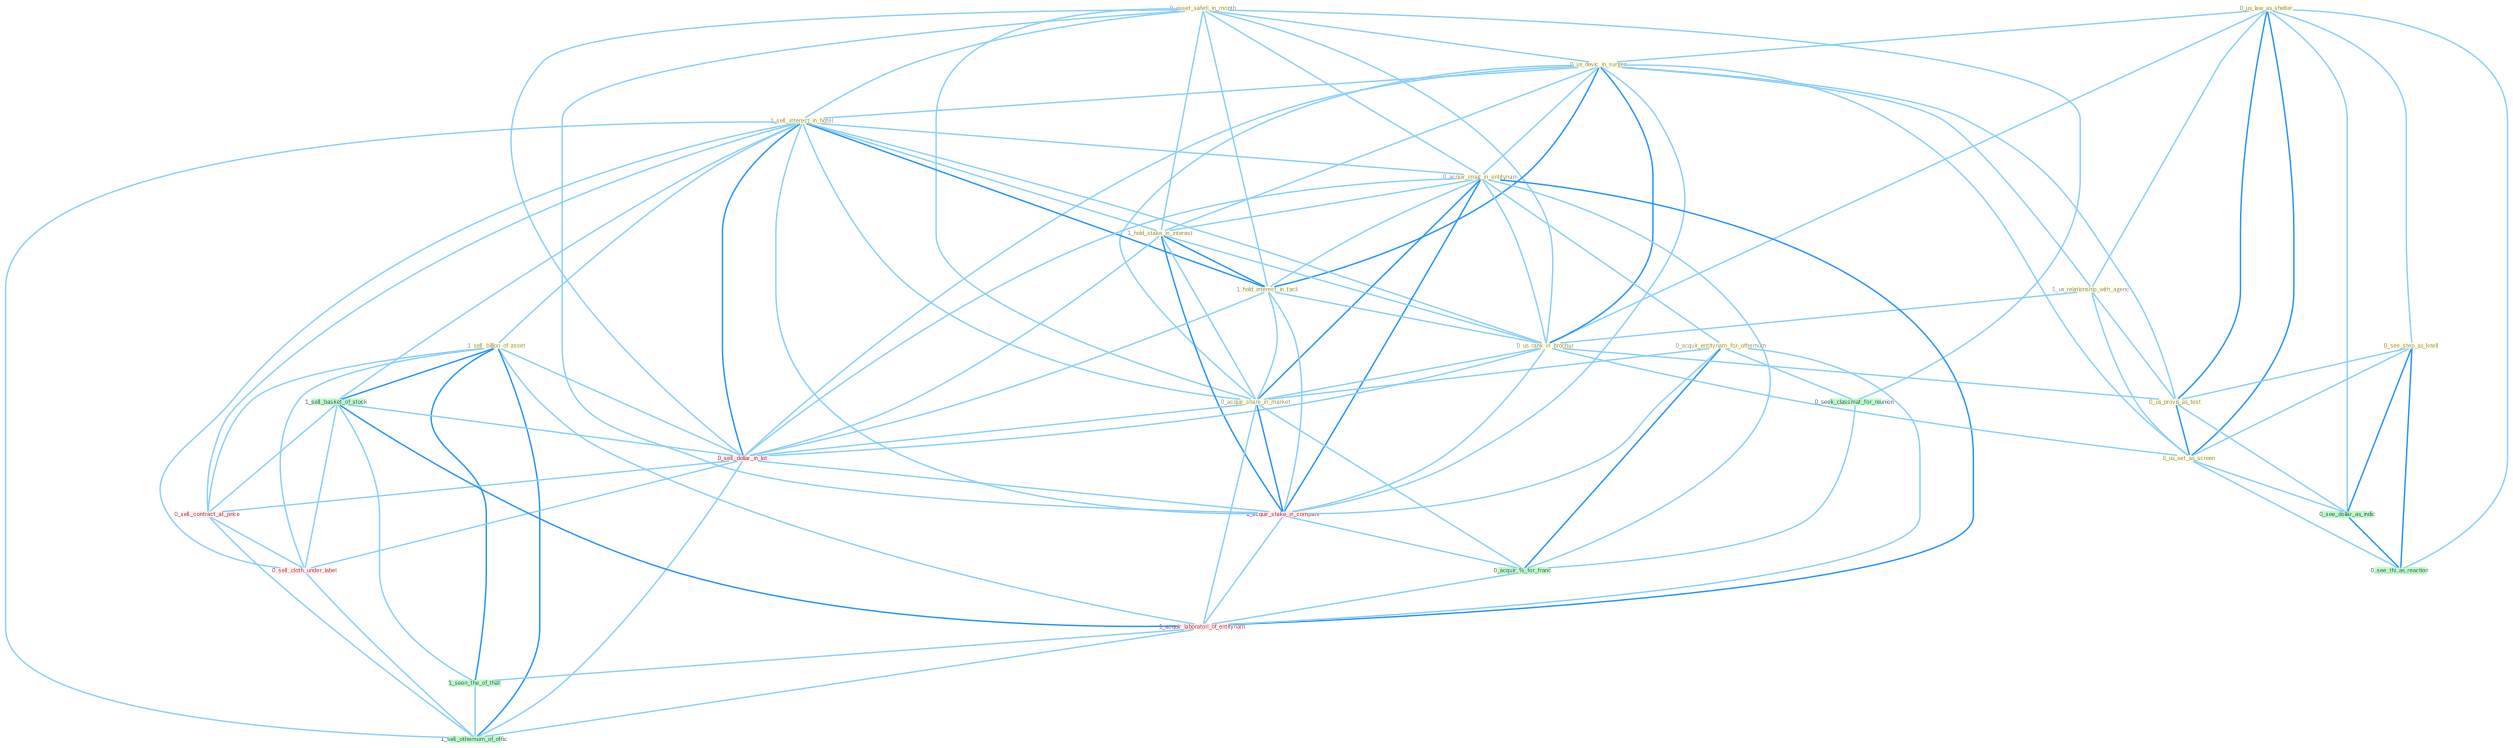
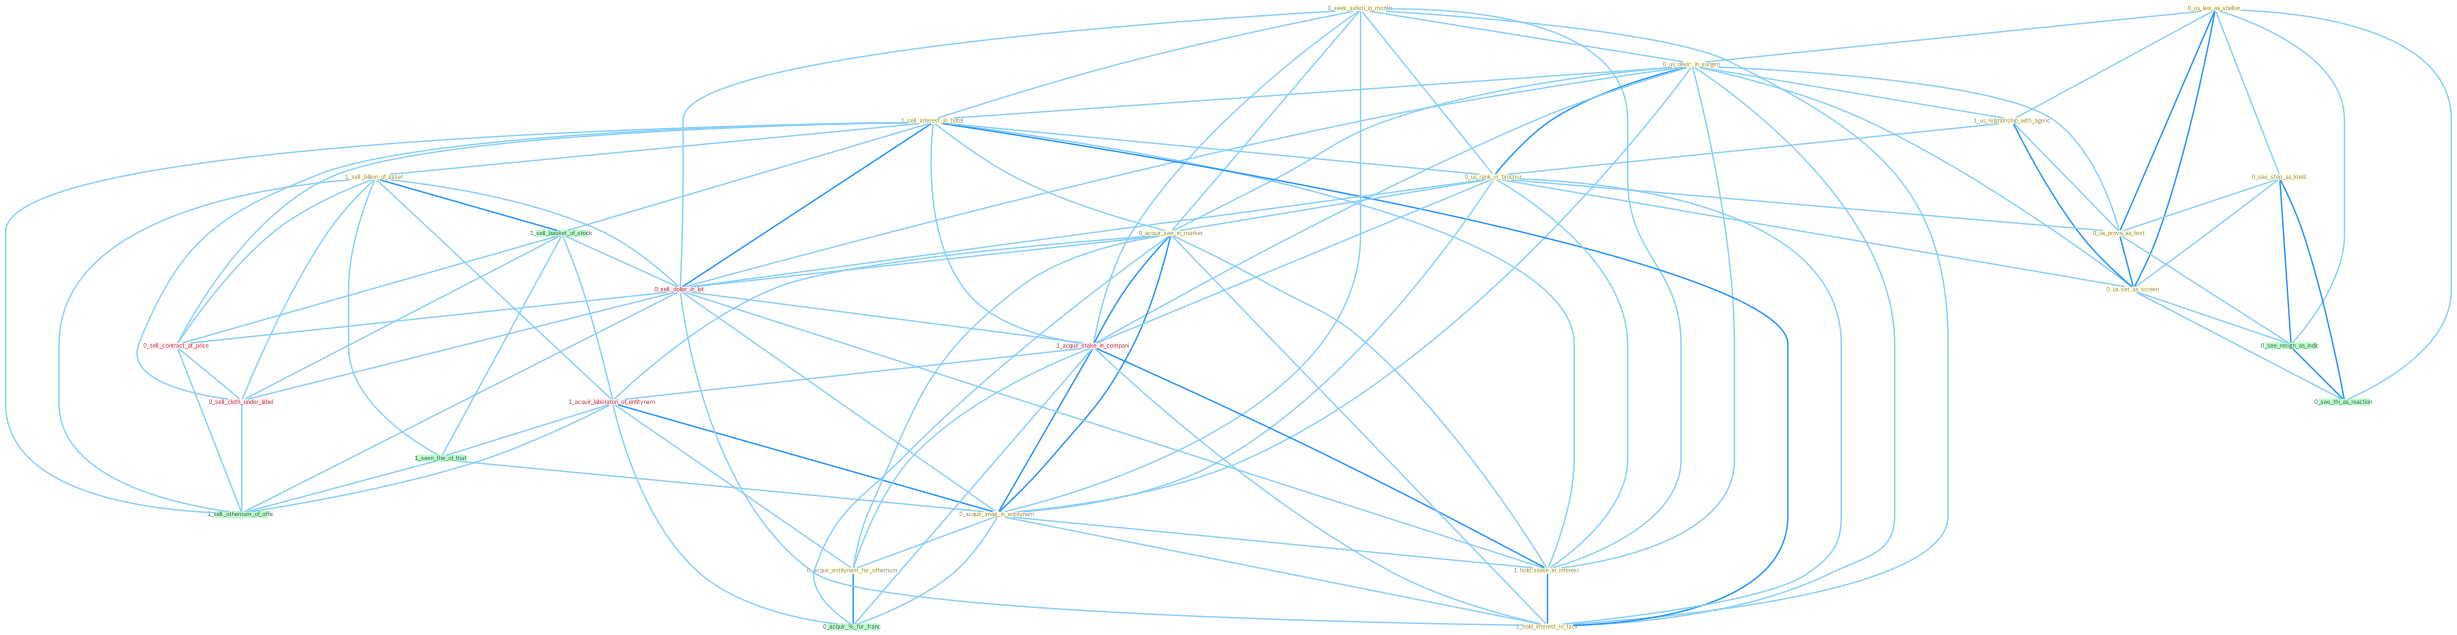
node "0_asset_safeti_in_month": label "0_asset_safeti_in_month" -> "0_seek_safeti_in_month"
edge "1_sell_interest_in_hotel" -- "0_acquir_imag_in_entitynam": now "1_seen_the_of_that" -- "0_acquir_imag_in_entitynam"
edge "0_us_law_as_shelter" -- "0_us_rank_in_brochur": removed
edge "0_us_devic_in_surgeri" -- "1_hold_interest_in_facil": color #1e90ff -> #87cefa
edge "1_us_relationship_with_agenc" -- "0_us_set_as_screen": color #87cefa -> #1e90ff
node "0_acquir_share_in_market": label "0_acquir_share_in_market" -> "0_acquir_see_in_market"
node "0_seek_classmat_for_reunion": removed
edge "1_sell_billion_of_asset" -- "1_seen_the_of_that": color #1e90ff -> #87cefa
node "0_see_dollar_as_indic": label "0_see_dollar_as_indic" -> "0_see_resign_as_indic"
edge "1_sell_billion_of_asset" -- "1_sell_othernum_of_offic": color #1e90ff -> #87cefa
edge "1_sell_basket_of_stock" -- "1_acquir_laboratori_of_entitynam": color #1e90ff -> #87cefa
